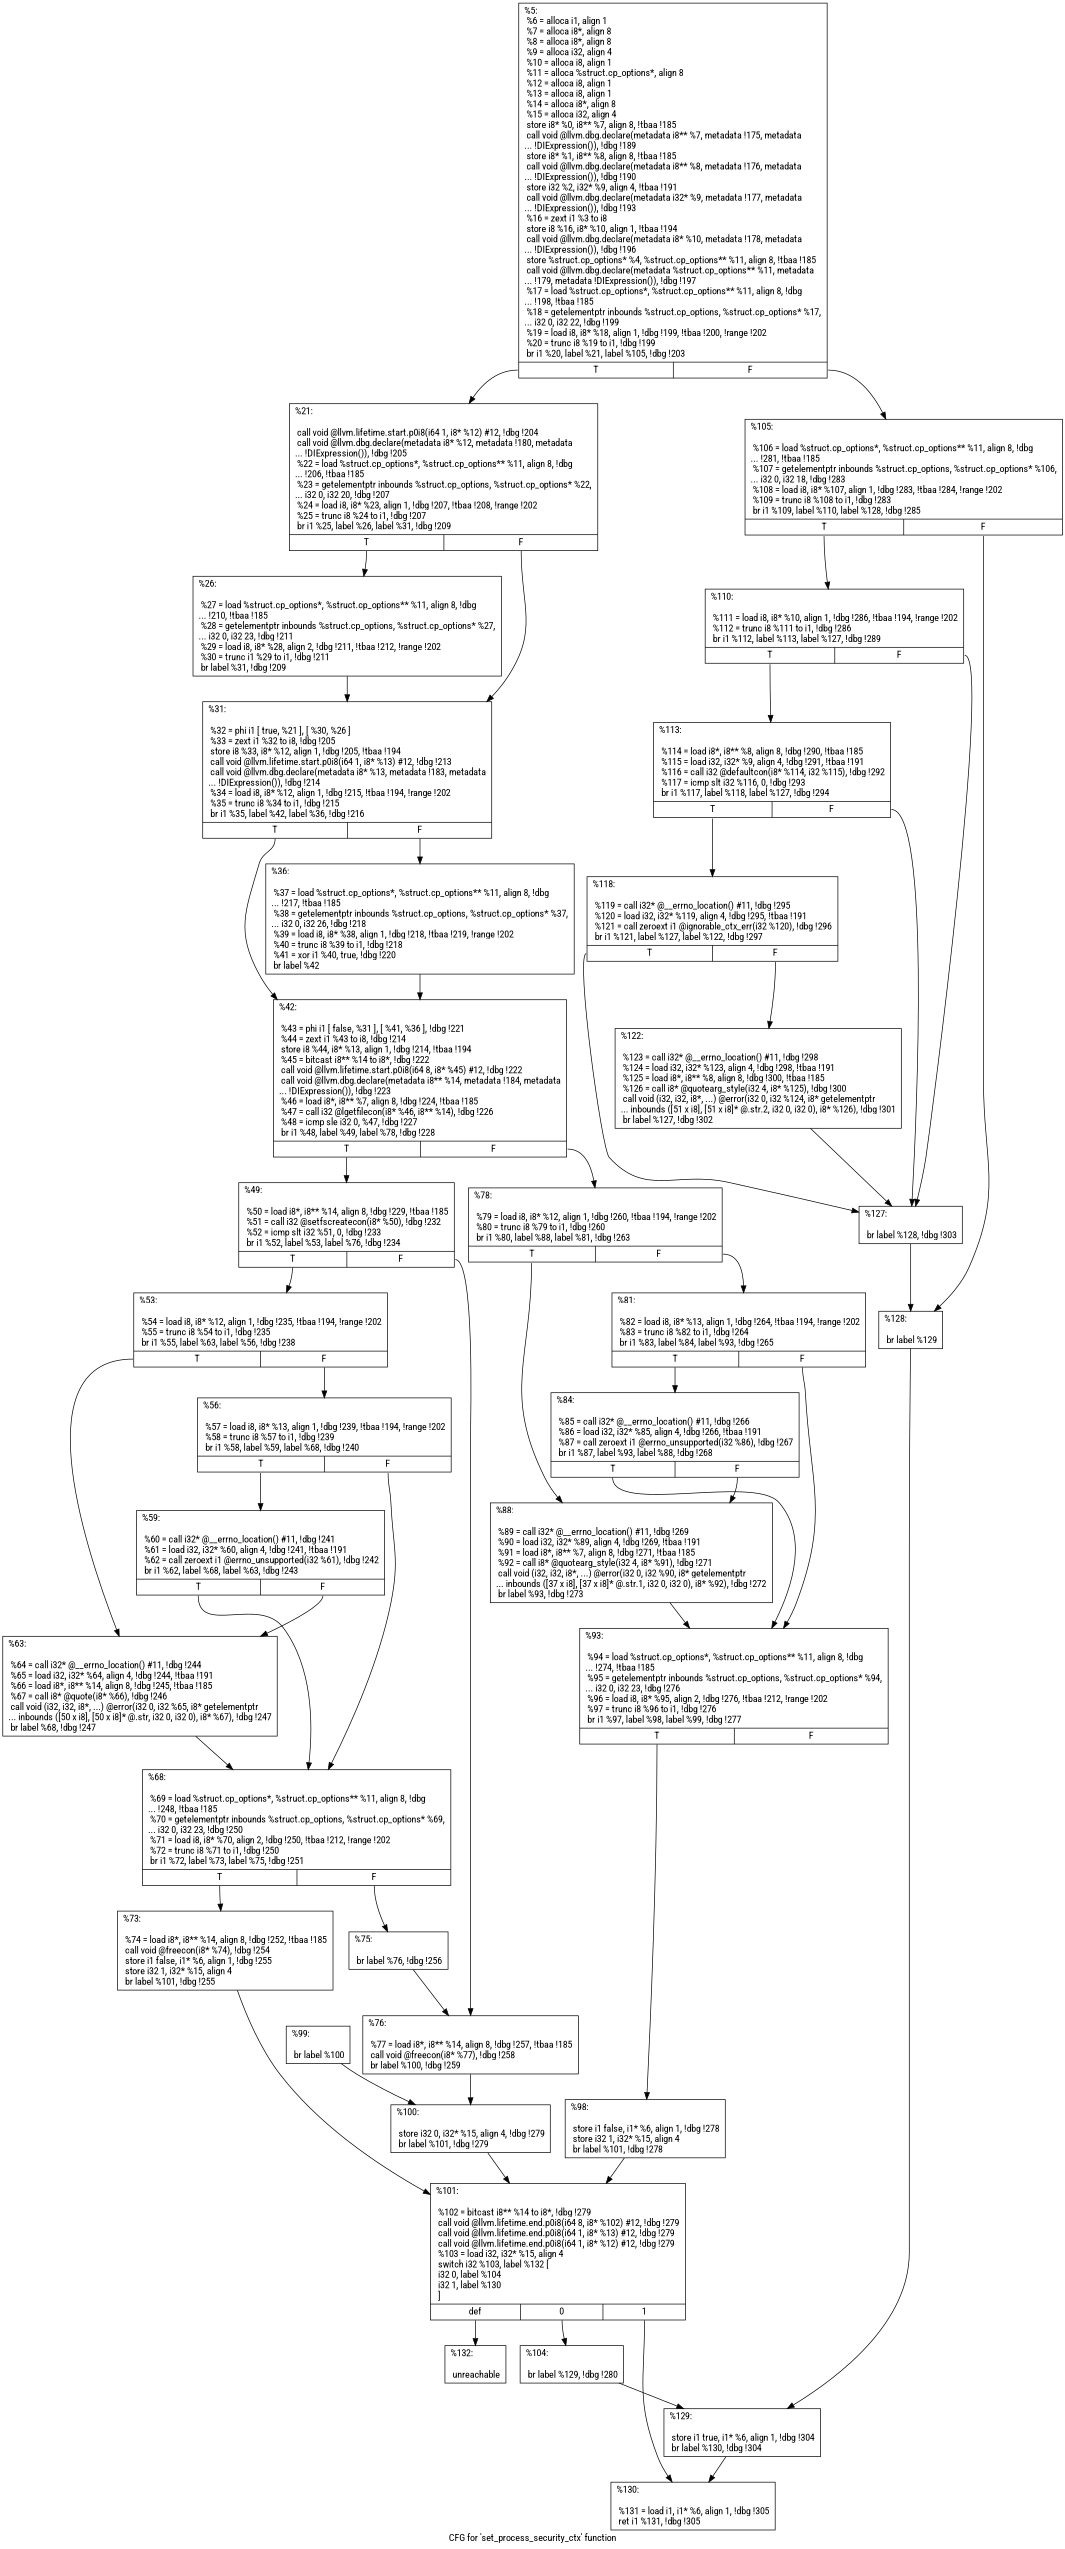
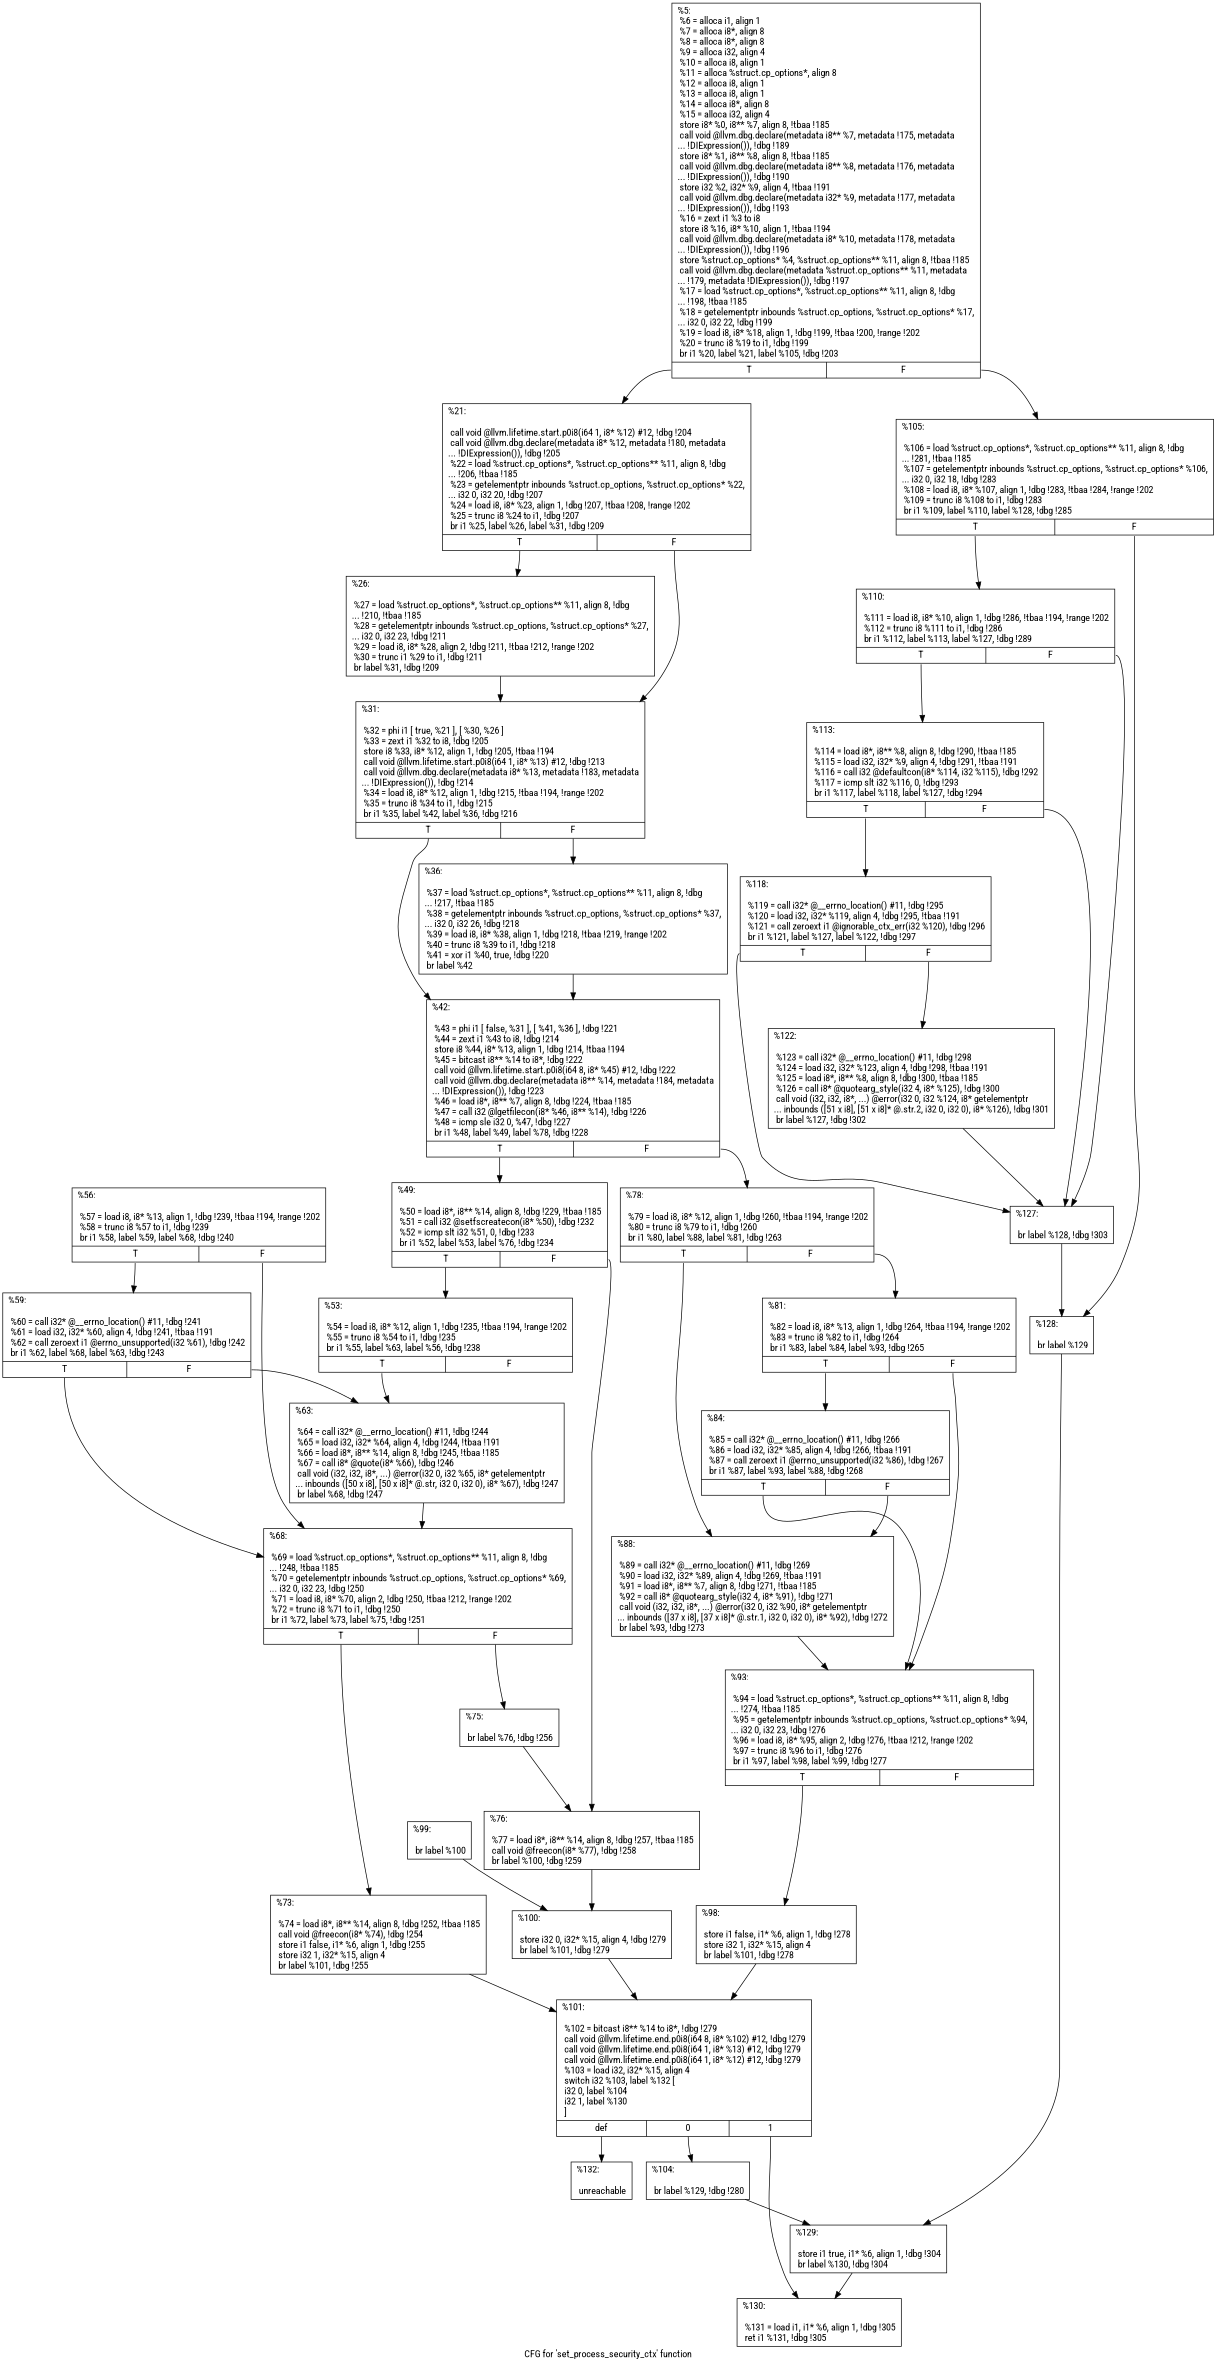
edge "%53:" -> "%56:": removed
